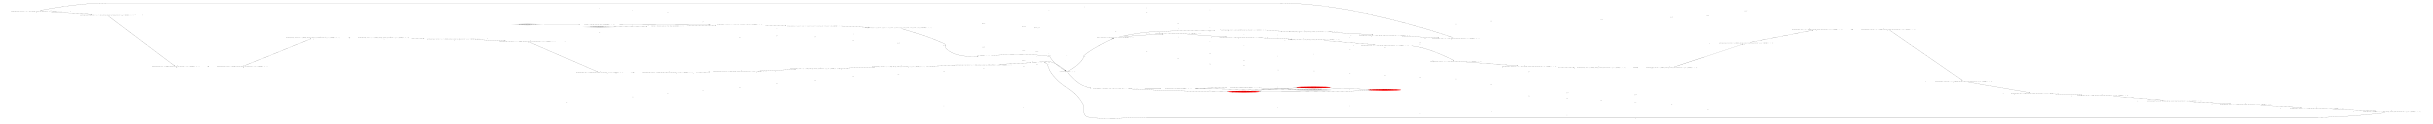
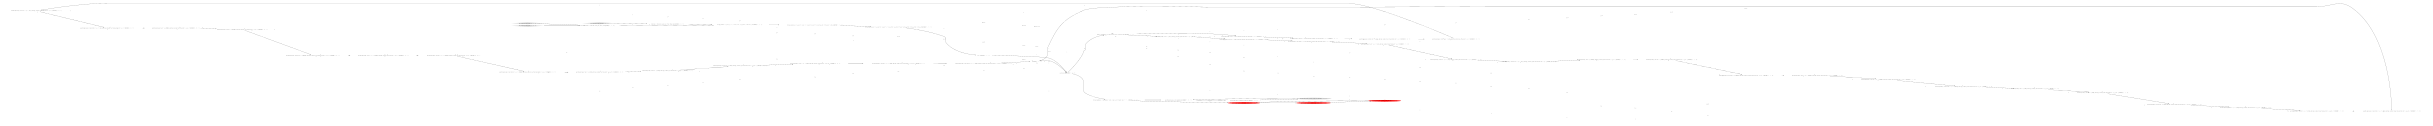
node "b03_fileSystem_localized_flat['1', '0', '0']": added
